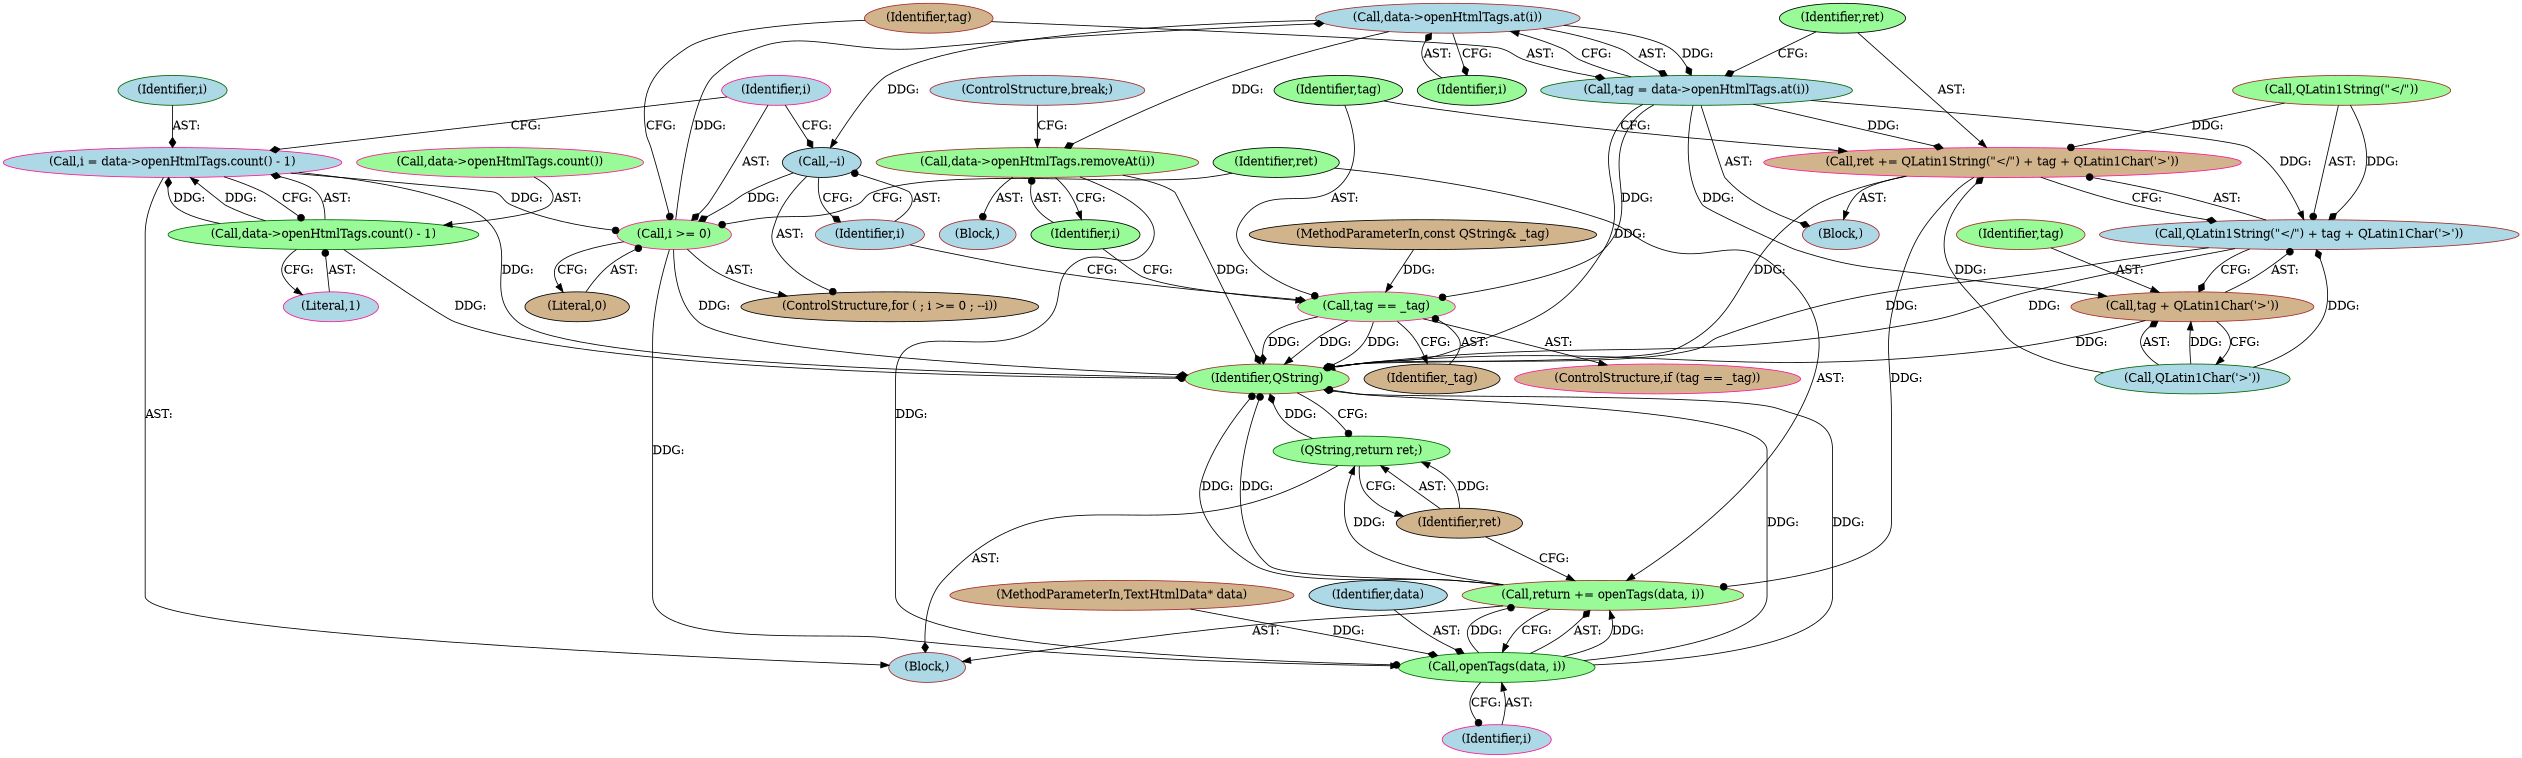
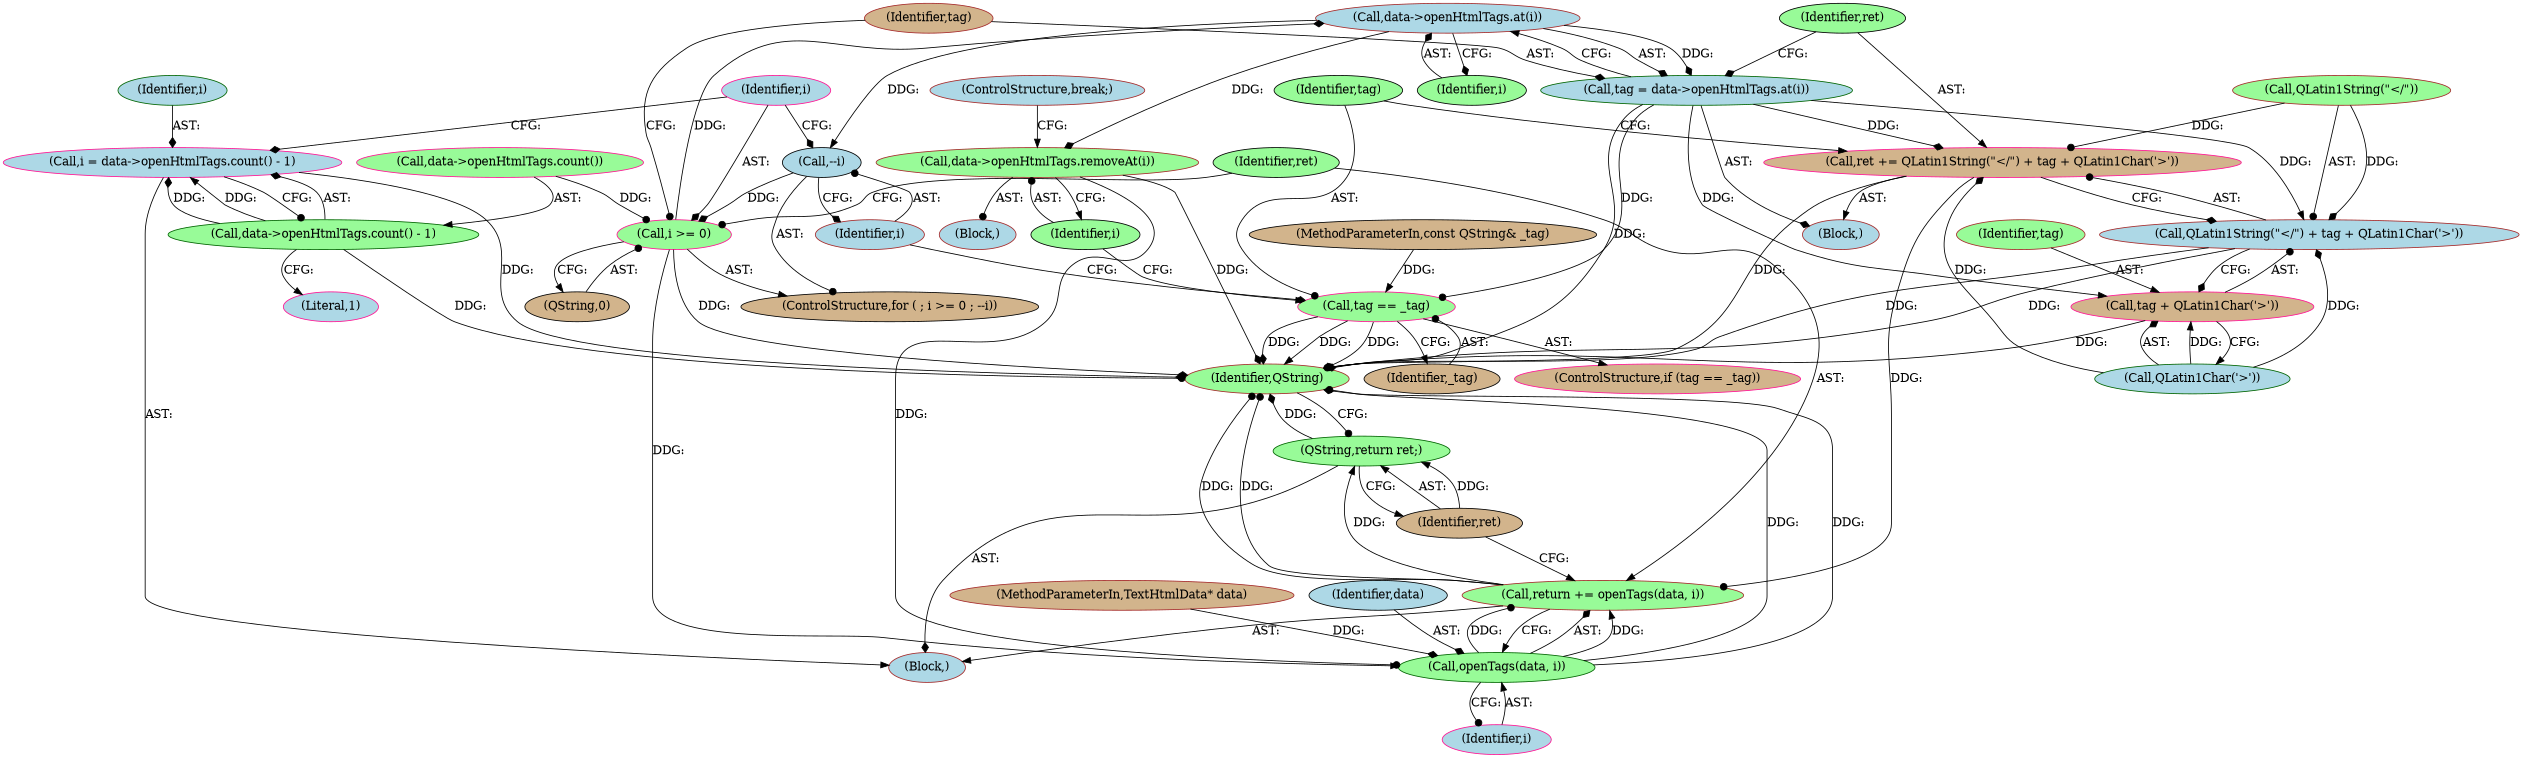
edge "(Call,i = data->openHtmlTags.count() - 1)" -> "(Call,i >= 0)": now "(Call,data->openHtmlTags.count())" -> "(Call,i >= 0)"
edge "(Literal,1)" -> "(Call,data->openHtmlTags.count() - 1)": removed, label "AST:"
edge "(Call,tag = data->openHtmlTags.at(i))" -> "(Identifier,QString)": arrowhead normal -> diamond
node "(Literal,0)": label "(Literal,0)" -> "(QString,0)"
node "(Call,tag + QLatin1Char('>'))": color brown -> deeppink
